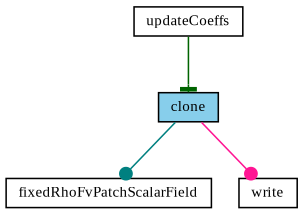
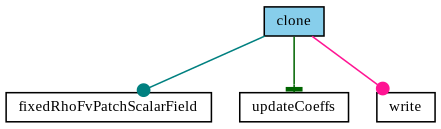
edge "updateCoeffs" -> "clone": reversed
